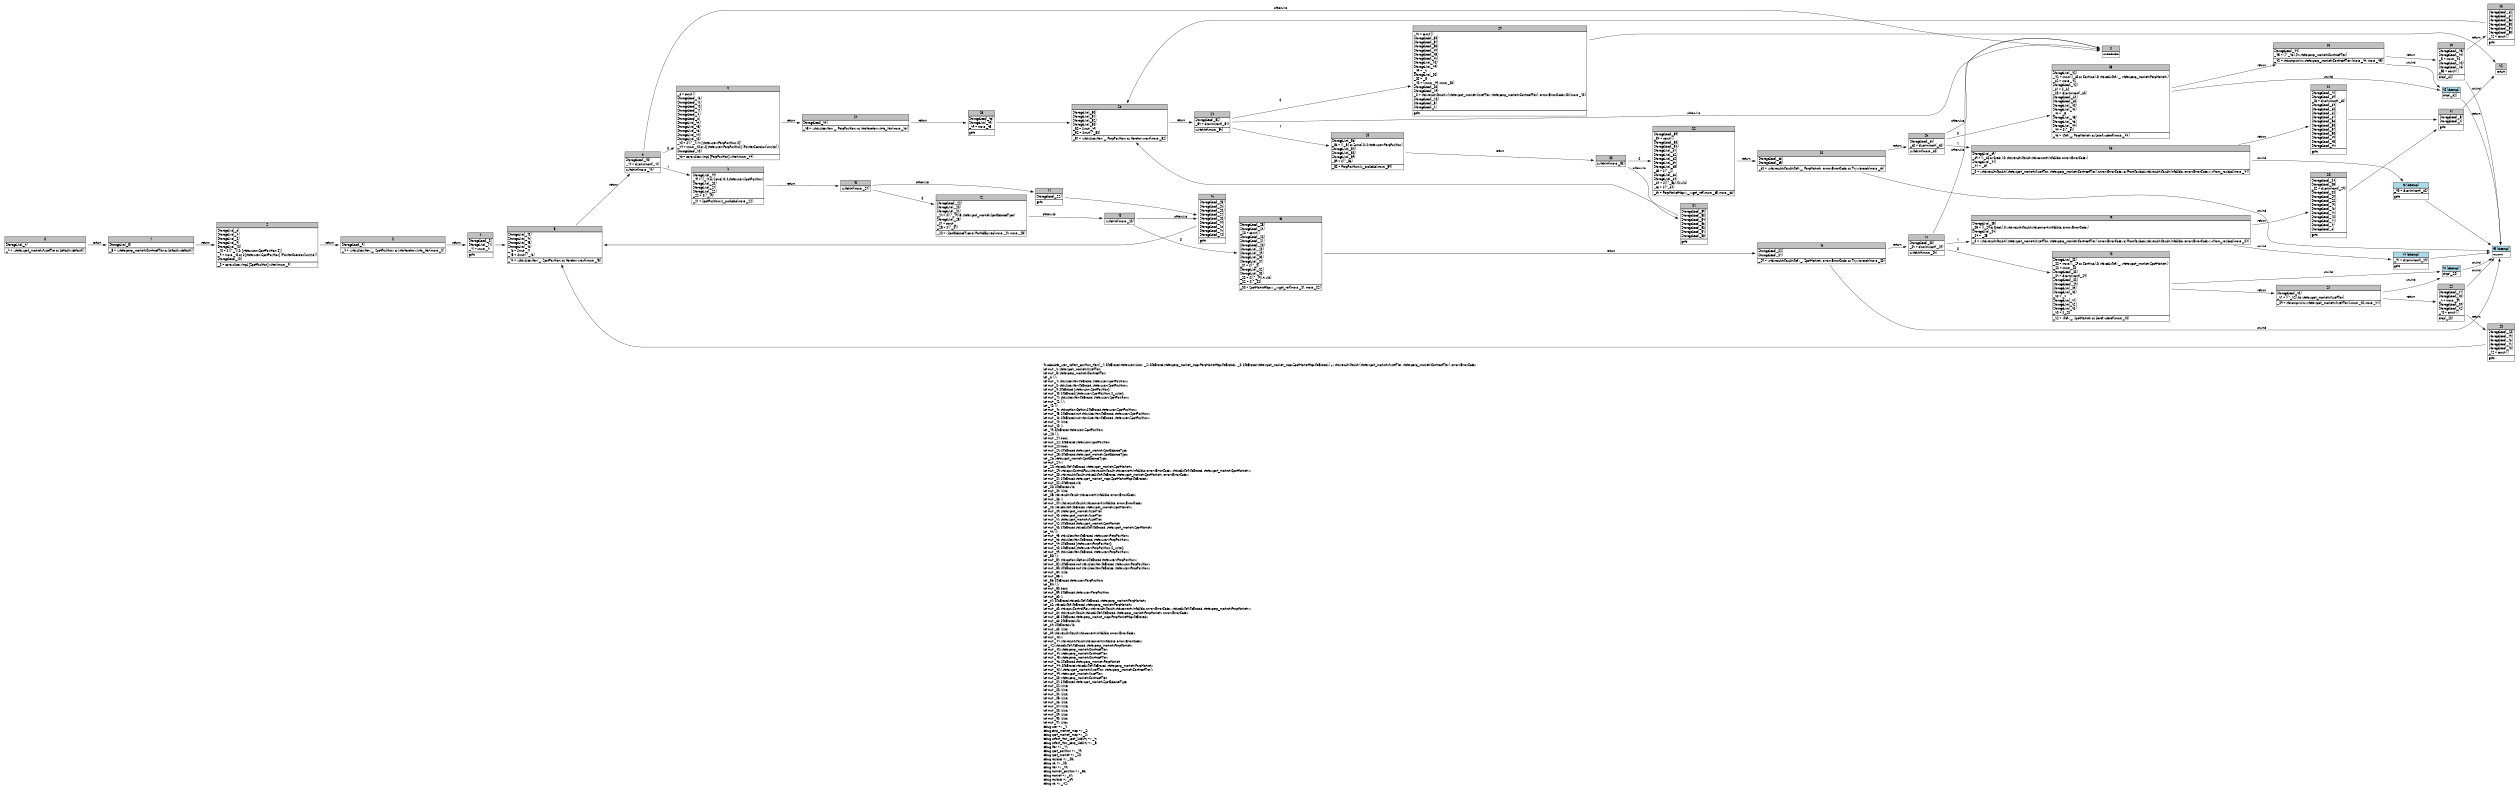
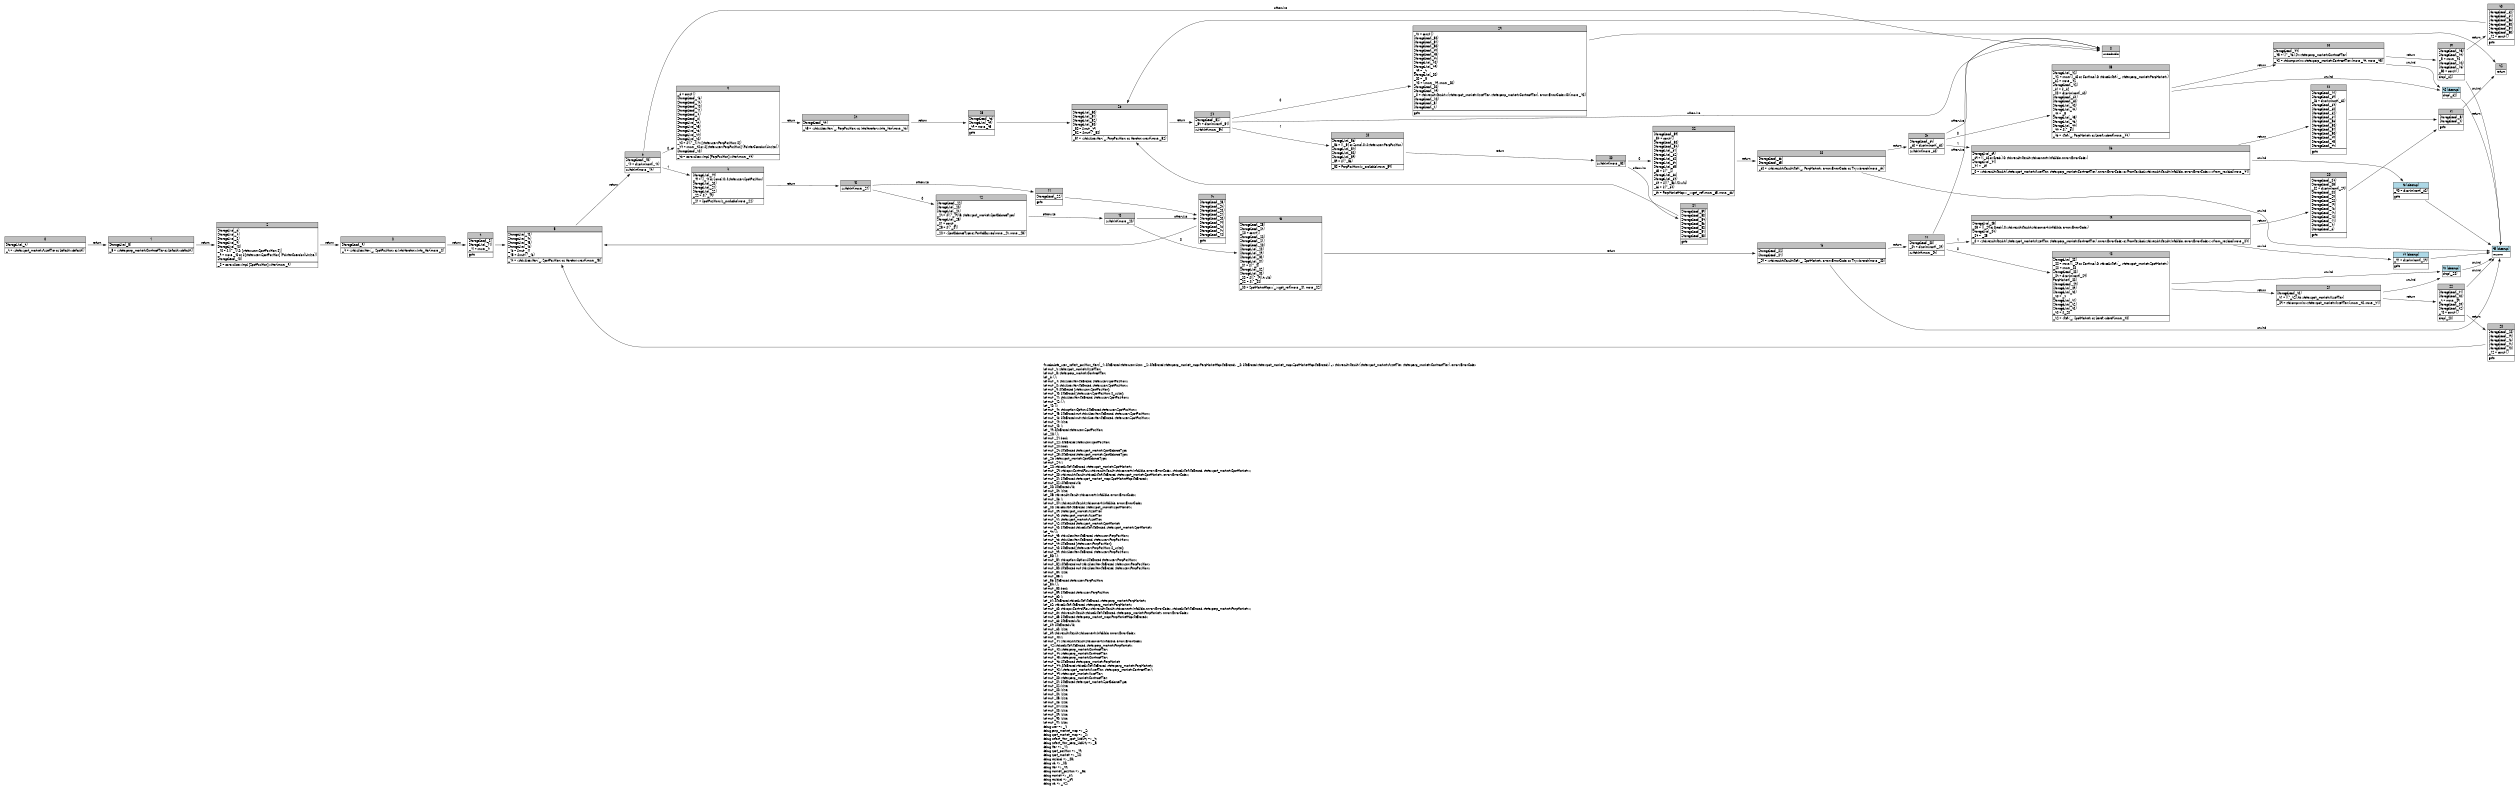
node "18": text "StorageDead(_33)" -> "PerpMarket(_33)"
